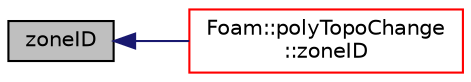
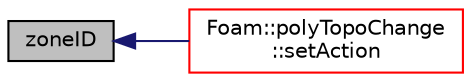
node "Foam::polyTopoChange ::zoneID": label "Foam::polyTopoChange ::zoneID" -> "Foam::polyTopoChange ::setAction"
